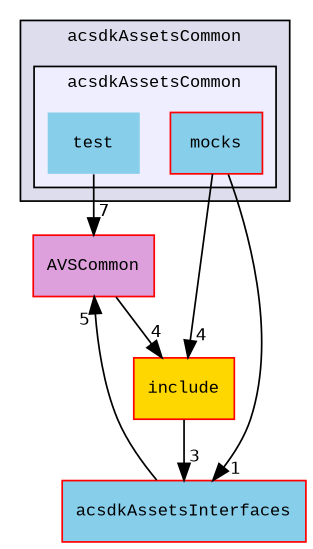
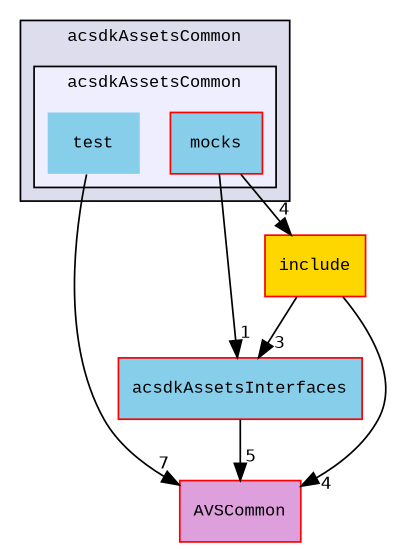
edge "AVSCommon" -> "include": reversed
